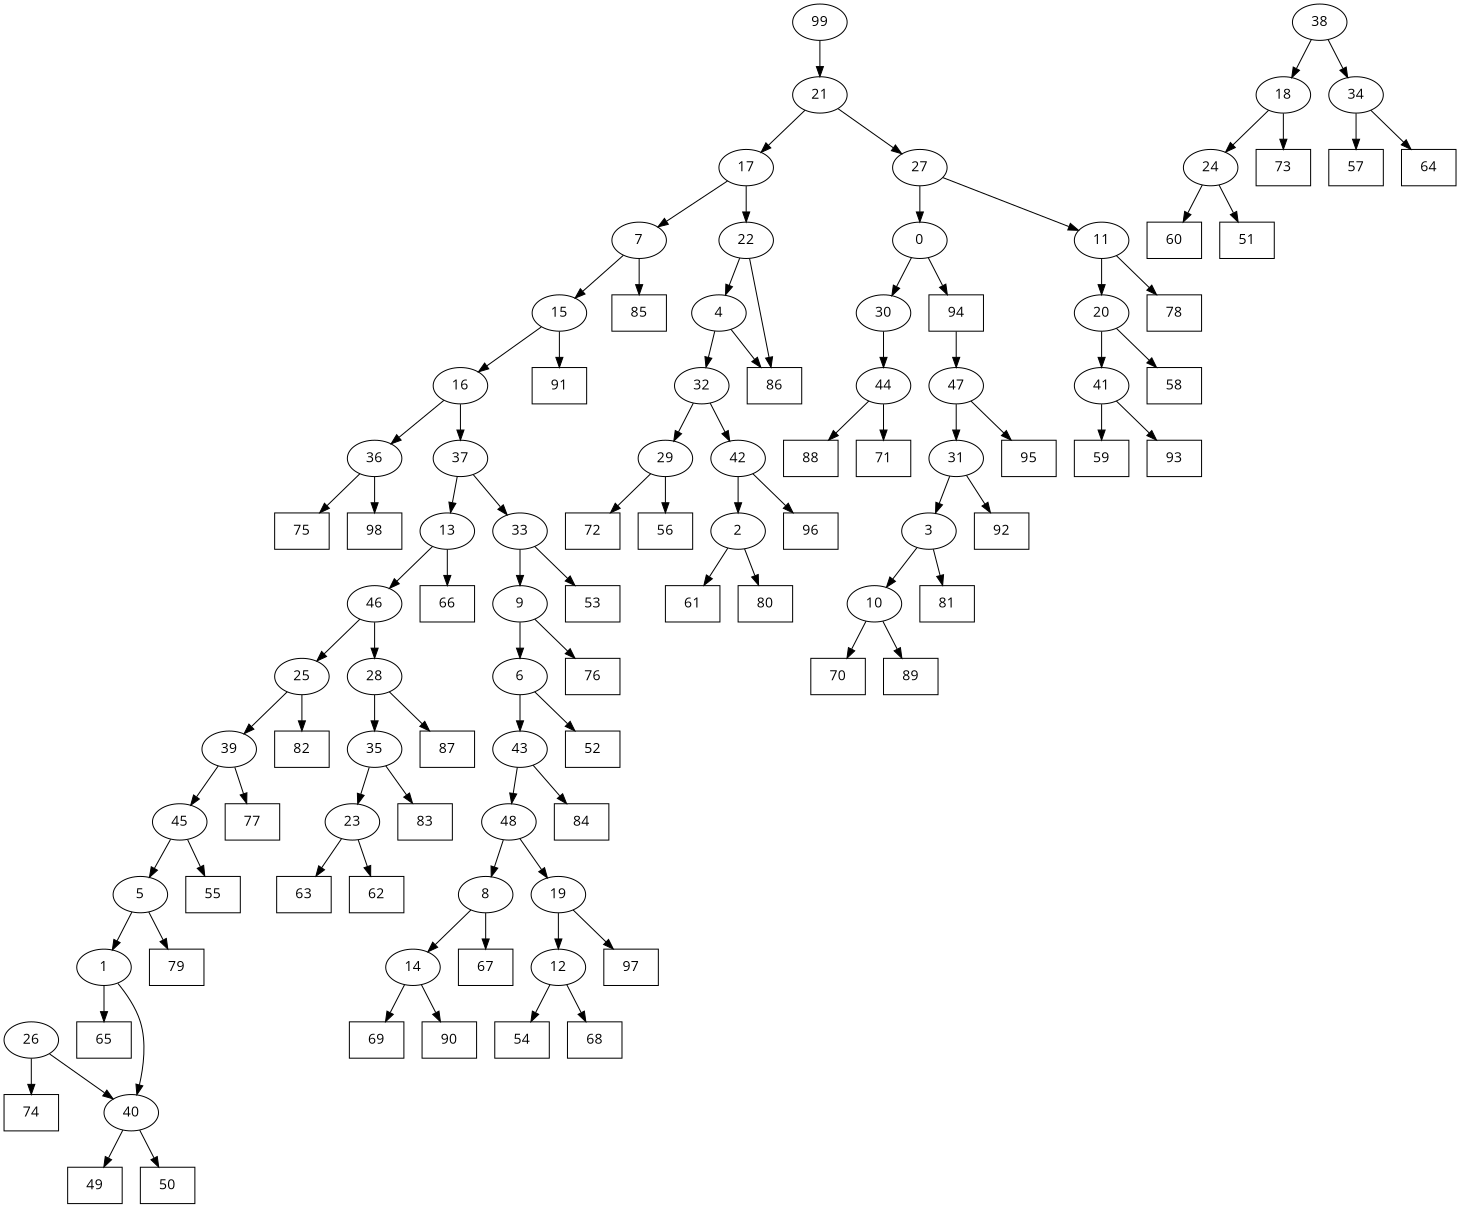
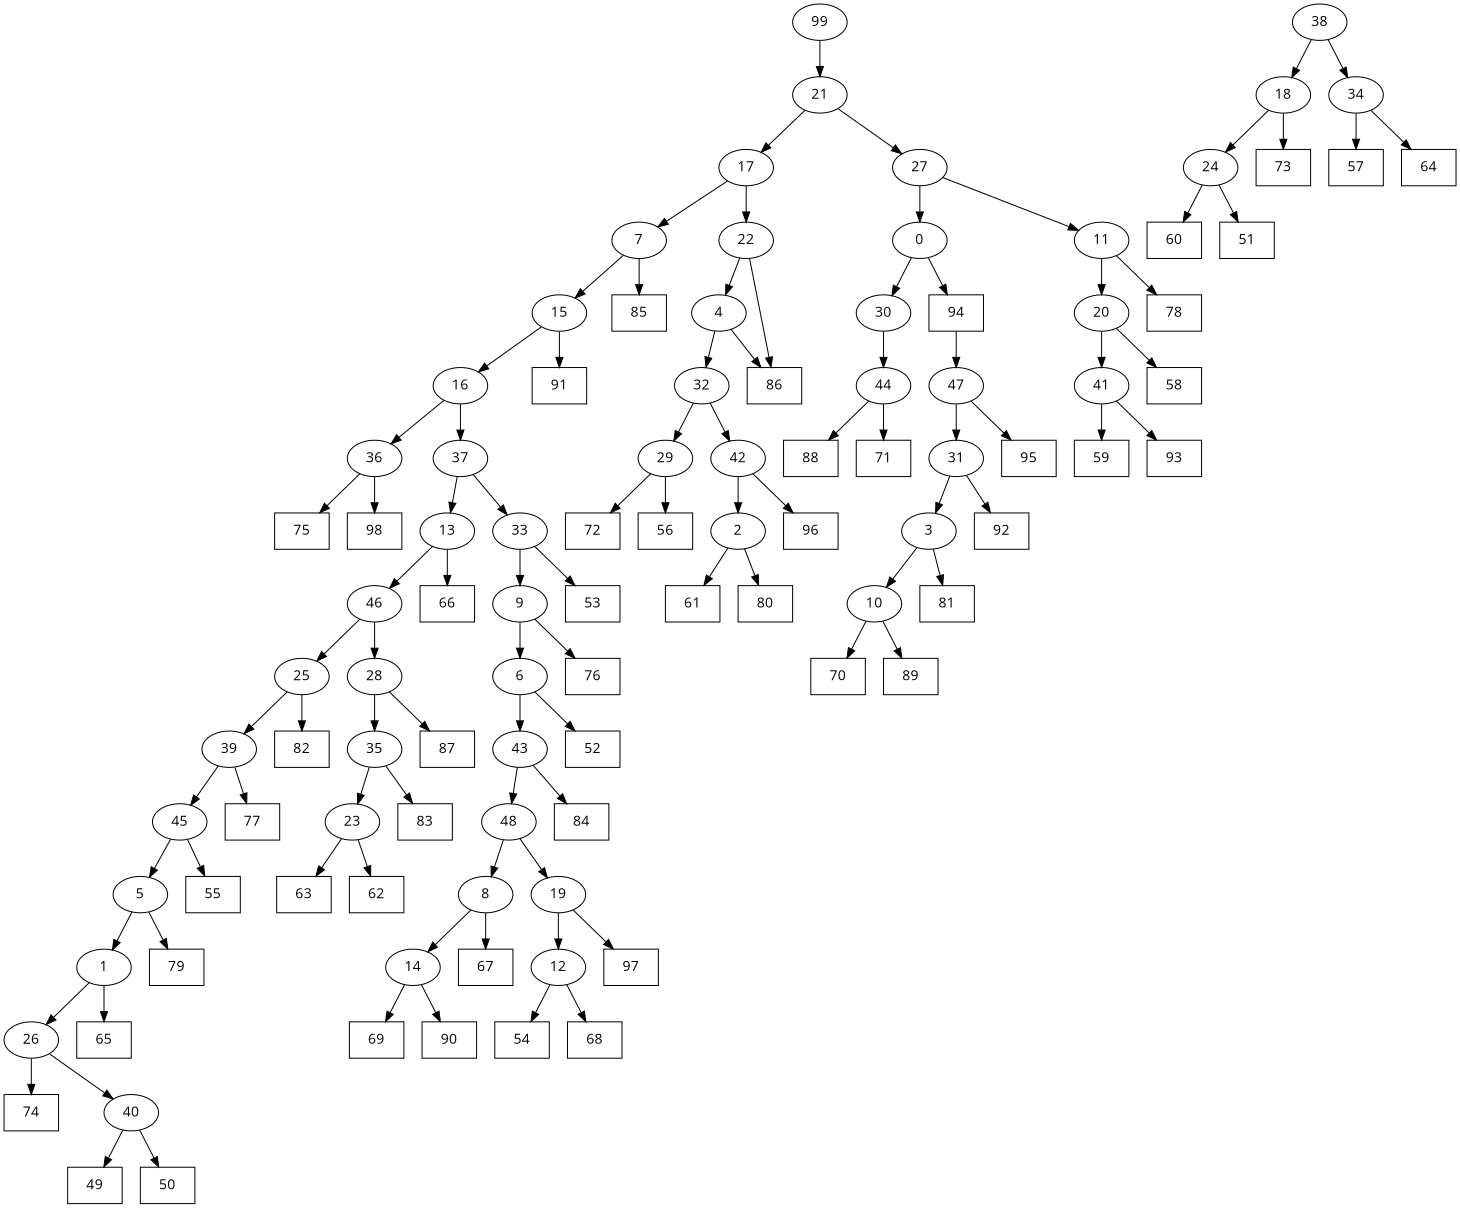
edge "1" -> "40": now "1" -> "26"
